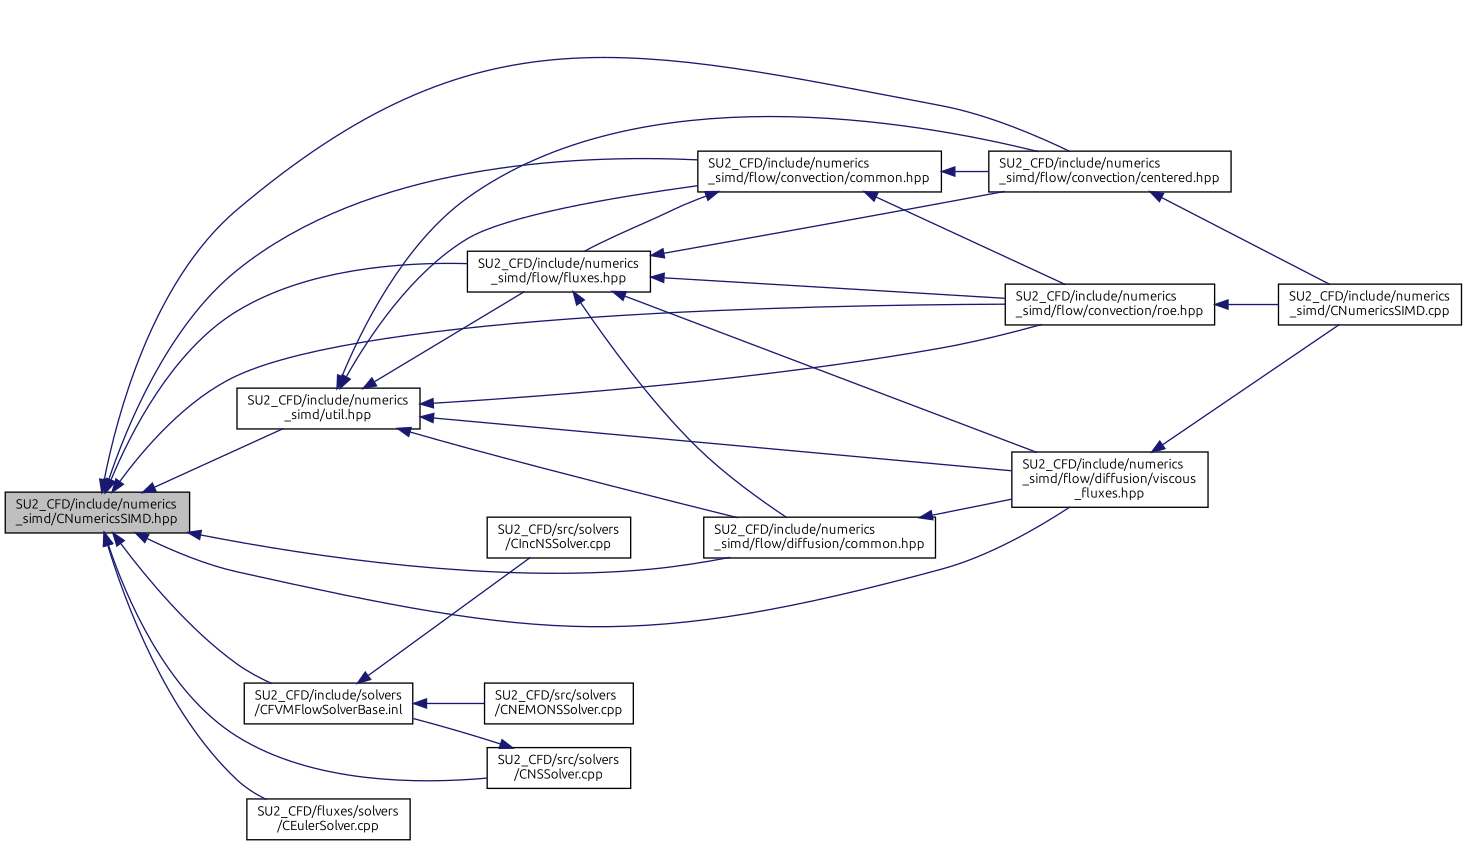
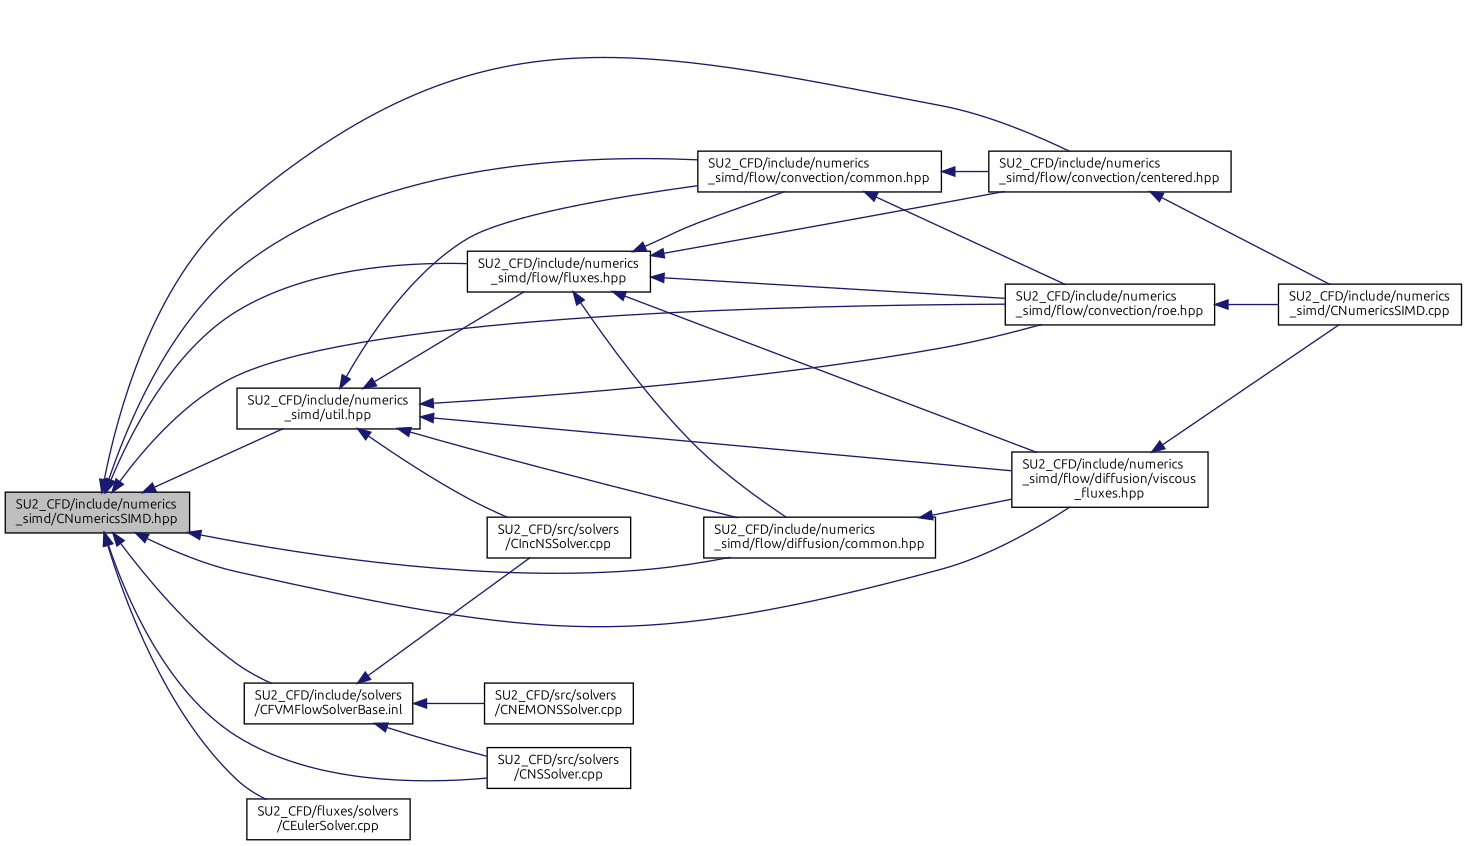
edge "SU2_CFD/include/numerics _simd/flow/convection/centered.hpp" -> "SU2_CFD/include/numerics _simd/util.hpp": now "SU2_CFD/src/solvers /CIncNSSolver.cpp" -> "SU2_CFD/include/numerics _simd/util.hpp"
edge "SU2_CFD/include/numerics _simd/flow/fluxes.hpp" -> "SU2_CFD/include/numerics _simd/flow/convection/common.hpp": reversed
edge "SU2_CFD/include/solvers /CFVMFlowSolverBase.inl" -> "SU2_CFD/src/solvers /CNSSolver.cpp": reversed
